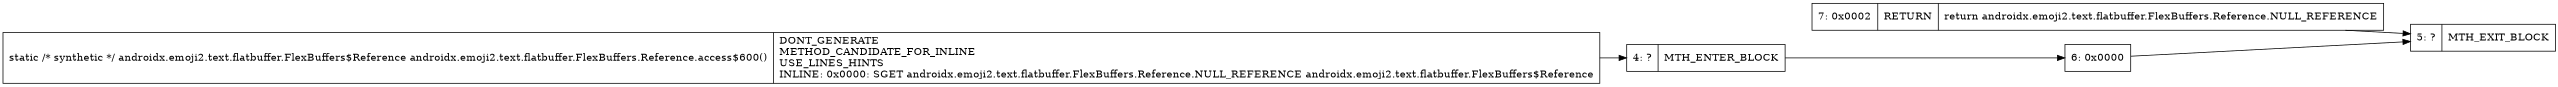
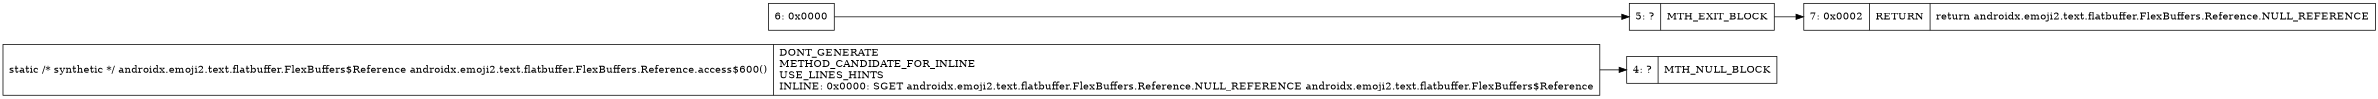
edge "7: 0x0002" -> "5: ?": reversed
node "4: ?": text "MTH_ENTER_BLOCK" -> "MTH_NULL_BLOCK"
edge "4: ?" -> "6: 0x0000": removed
